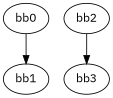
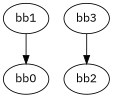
edge "bb0" -> "bb1": reversed
edge "bb2" -> "bb3": reversed
